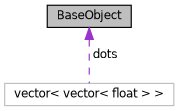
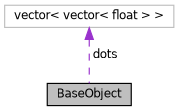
edge "vector< vector< float > >" -> "BaseObject": reversed
